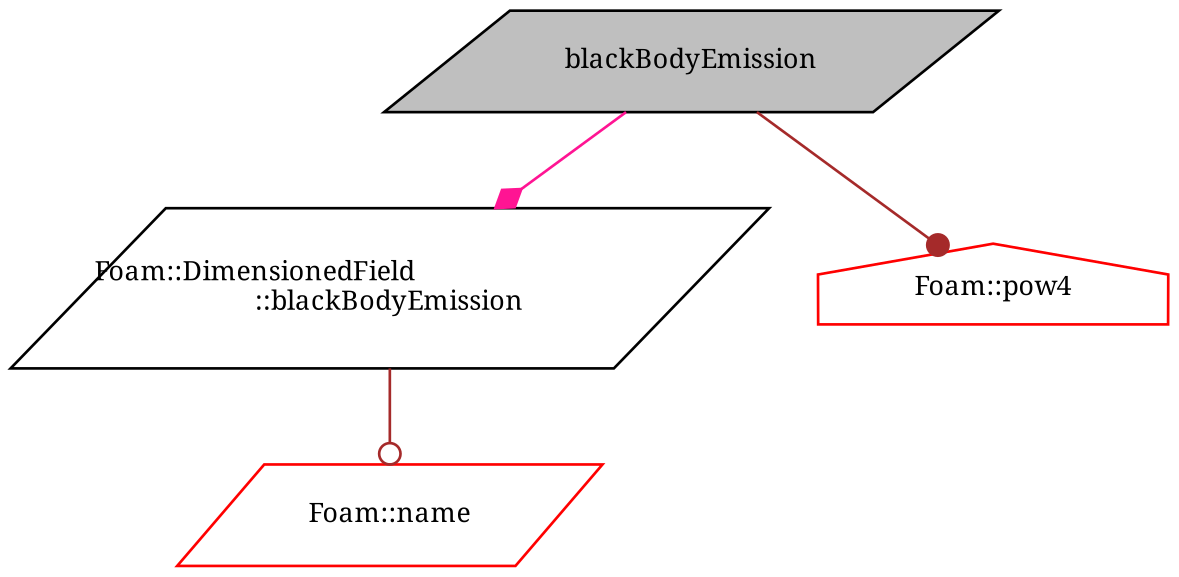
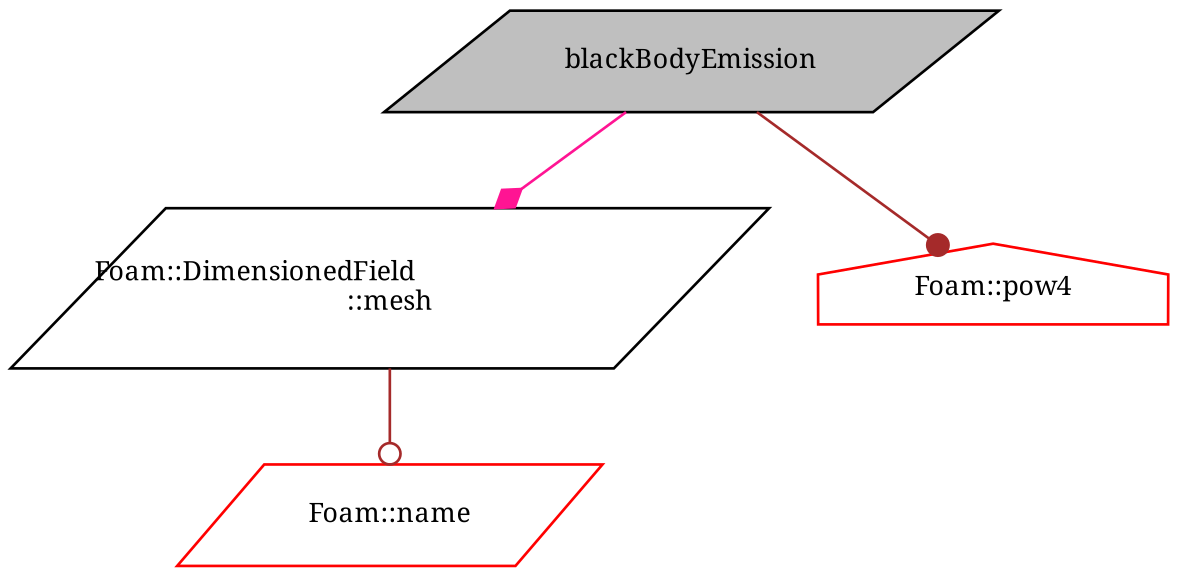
node "Foam::DimensionedField ::blackBodyEmission": label "Foam::DimensionedField ::blackBodyEmission" -> "Foam::DimensionedField ::mesh"
